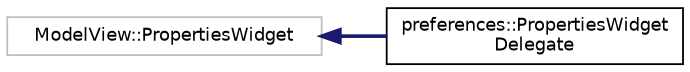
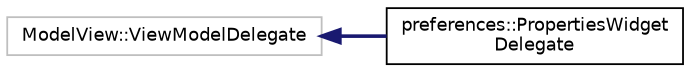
node "ModelView::PropertiesWidget": label "ModelView::PropertiesWidget" -> "ModelView::ViewModelDelegate"
